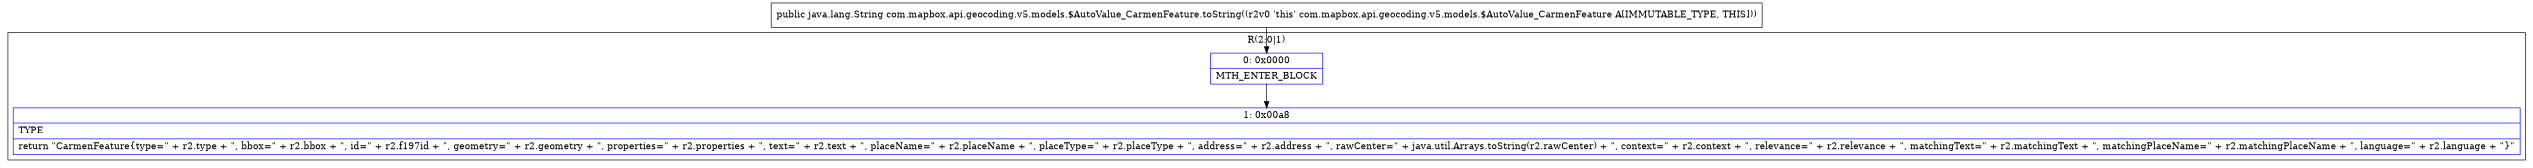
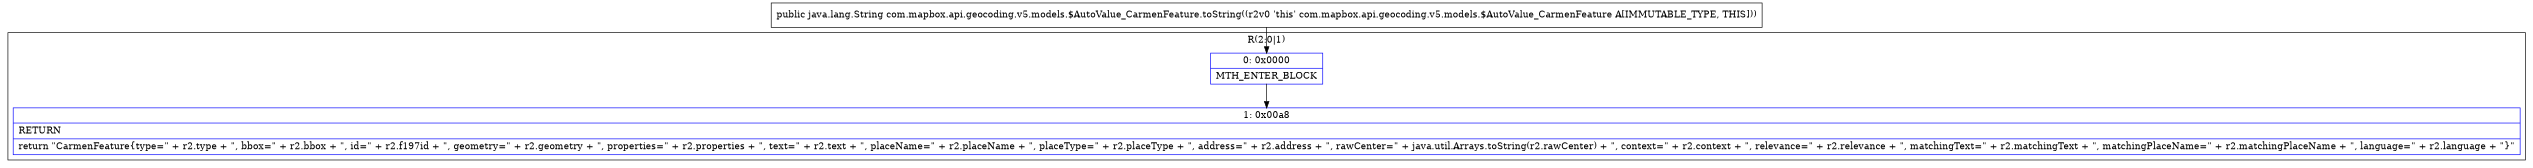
node "1: 0x00a8": text "TYPE" -> "RETURN"
